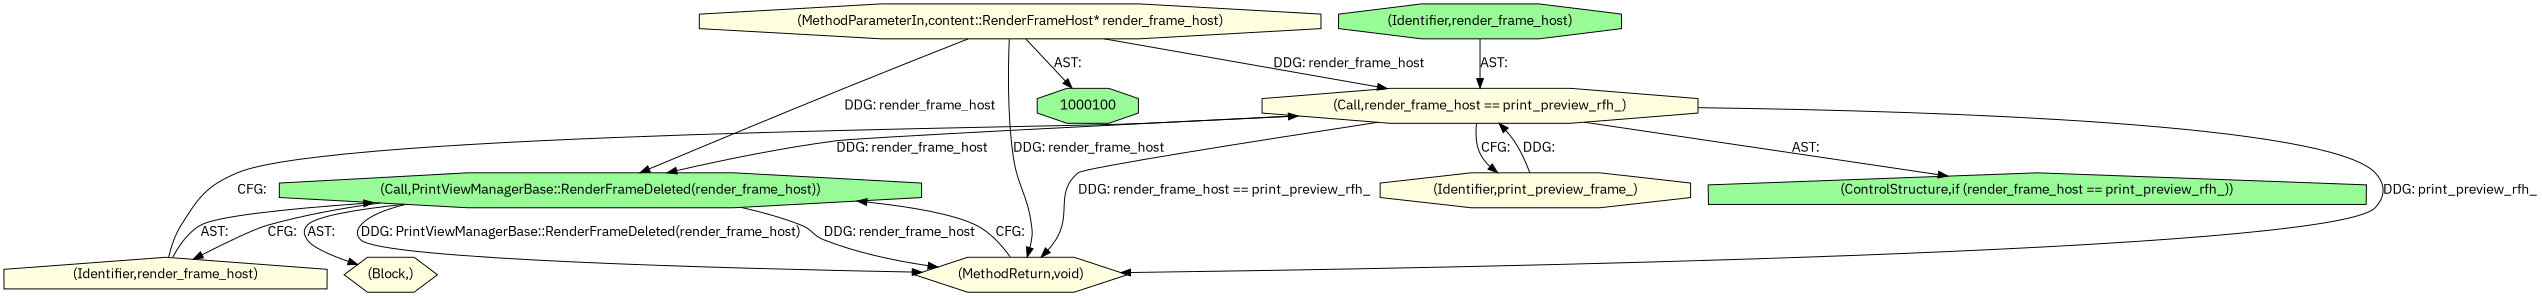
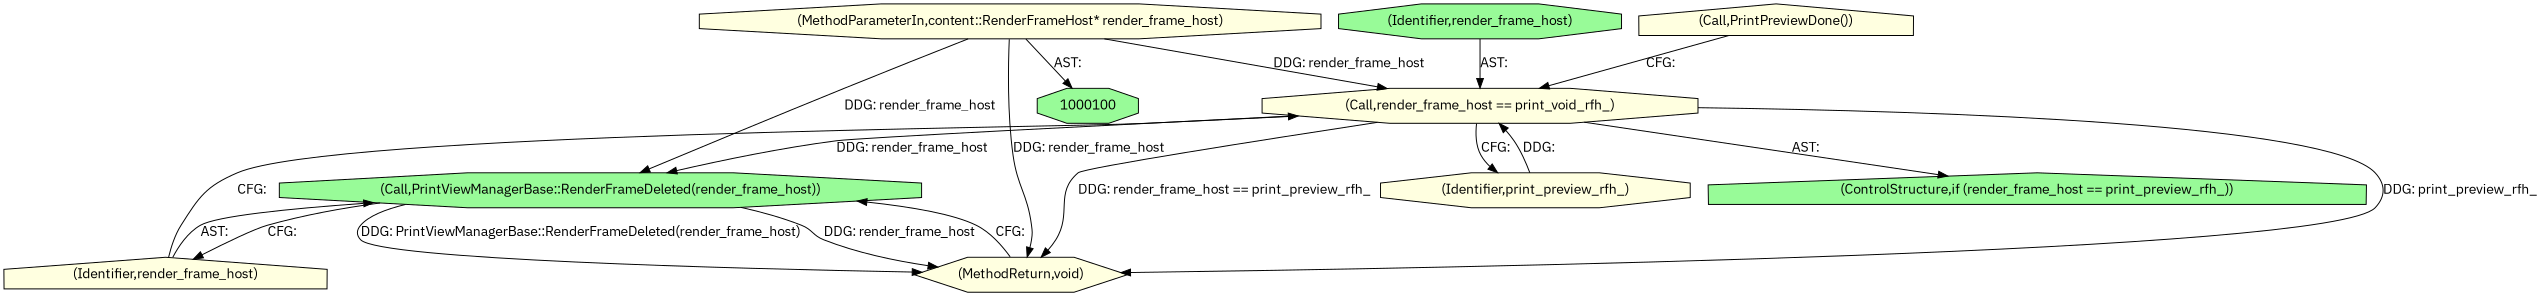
node "(Call,PrintPreviewDone())": added
node "(Call,render_frame_host == print_preview_rfh_)": label "(Call,render_frame_host == print_preview_rfh_)" -> "(Call,render_frame_host == print_void_rfh_)"
node "(Identifier,print_preview_frame_)": label "(Identifier,print_preview_frame_)" -> "(Identifier,print_preview_rfh_)"
node "(Block,)": removed
